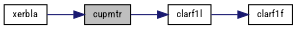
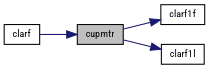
node "xerbla": label "xerbla" -> "clarf"
edge "clarf1l" -> "clarf1f": now "cupmtr" -> "clarf1f"
